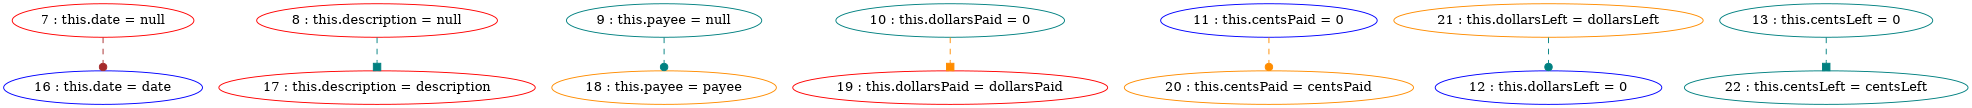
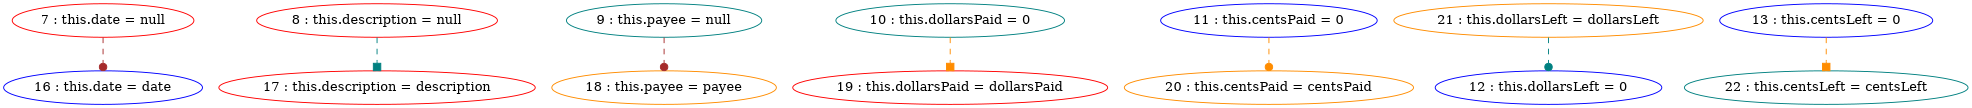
node "13 : this.centsLeft = 0": color teal -> blue
edge "13 : this.centsLeft = 0" -> "22 : this.centsLeft = centsLeft": color teal -> darkorange
edge "9 : this.payee = null" -> "18 : this.payee = payee": color teal -> brown
